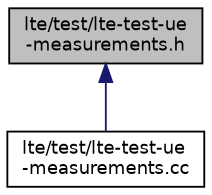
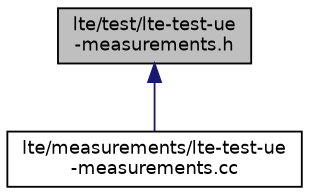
node "lte/test/lte-test-ue -measurements.cc": label "lte/test/lte-test-ue -measurements.cc" -> "lte/measurements/lte-test-ue -measurements.cc"
